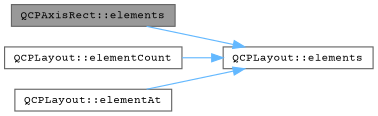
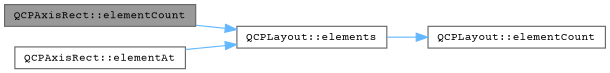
node "QCPAxisRect::elements": label "QCPAxisRect::elements" -> "QCPAxisRect::elementCount"
edge "QCPLayout::elementCount" -> "QCPLayout::elements": reversed
node "QCPLayout::elementAt": label "QCPLayout::elementAt" -> "QCPAxisRect::elementAt"
